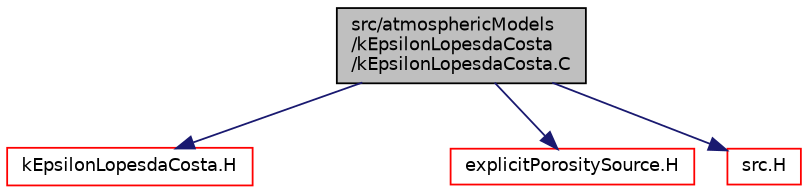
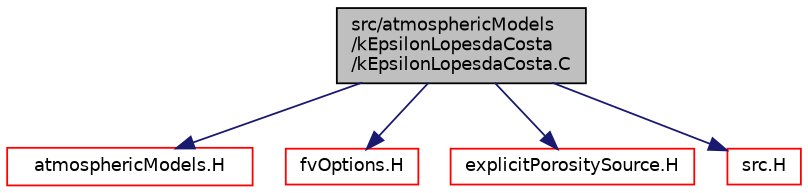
node "kEpsilonLopesdaCosta.H": label "kEpsilonLopesdaCosta.H" -> "atmosphericModels.H"
node "fvOptions.H": added
